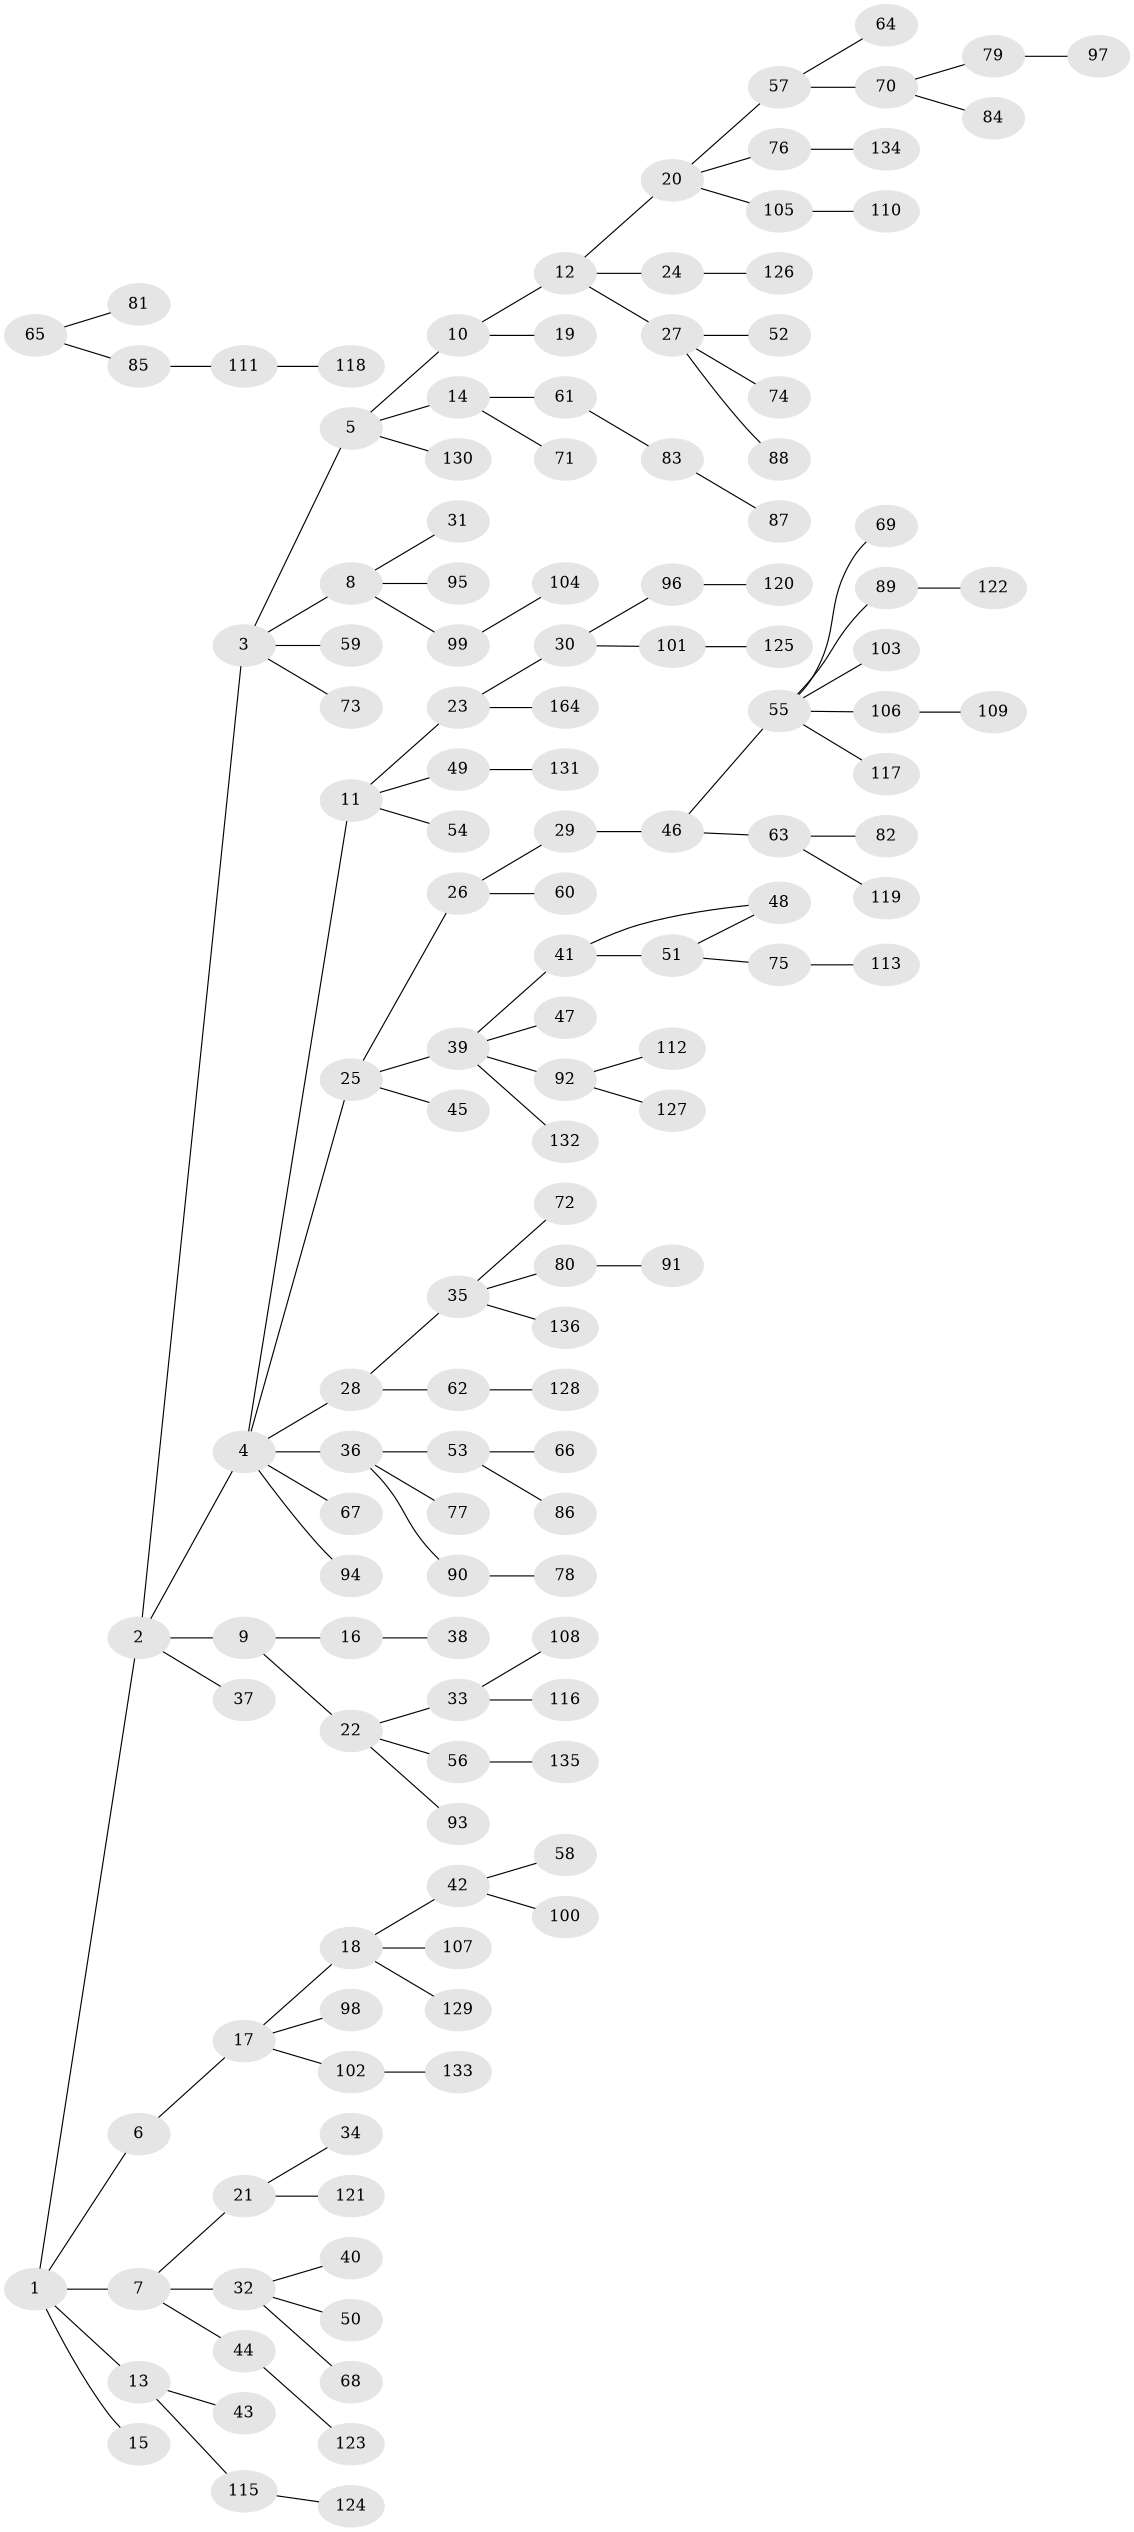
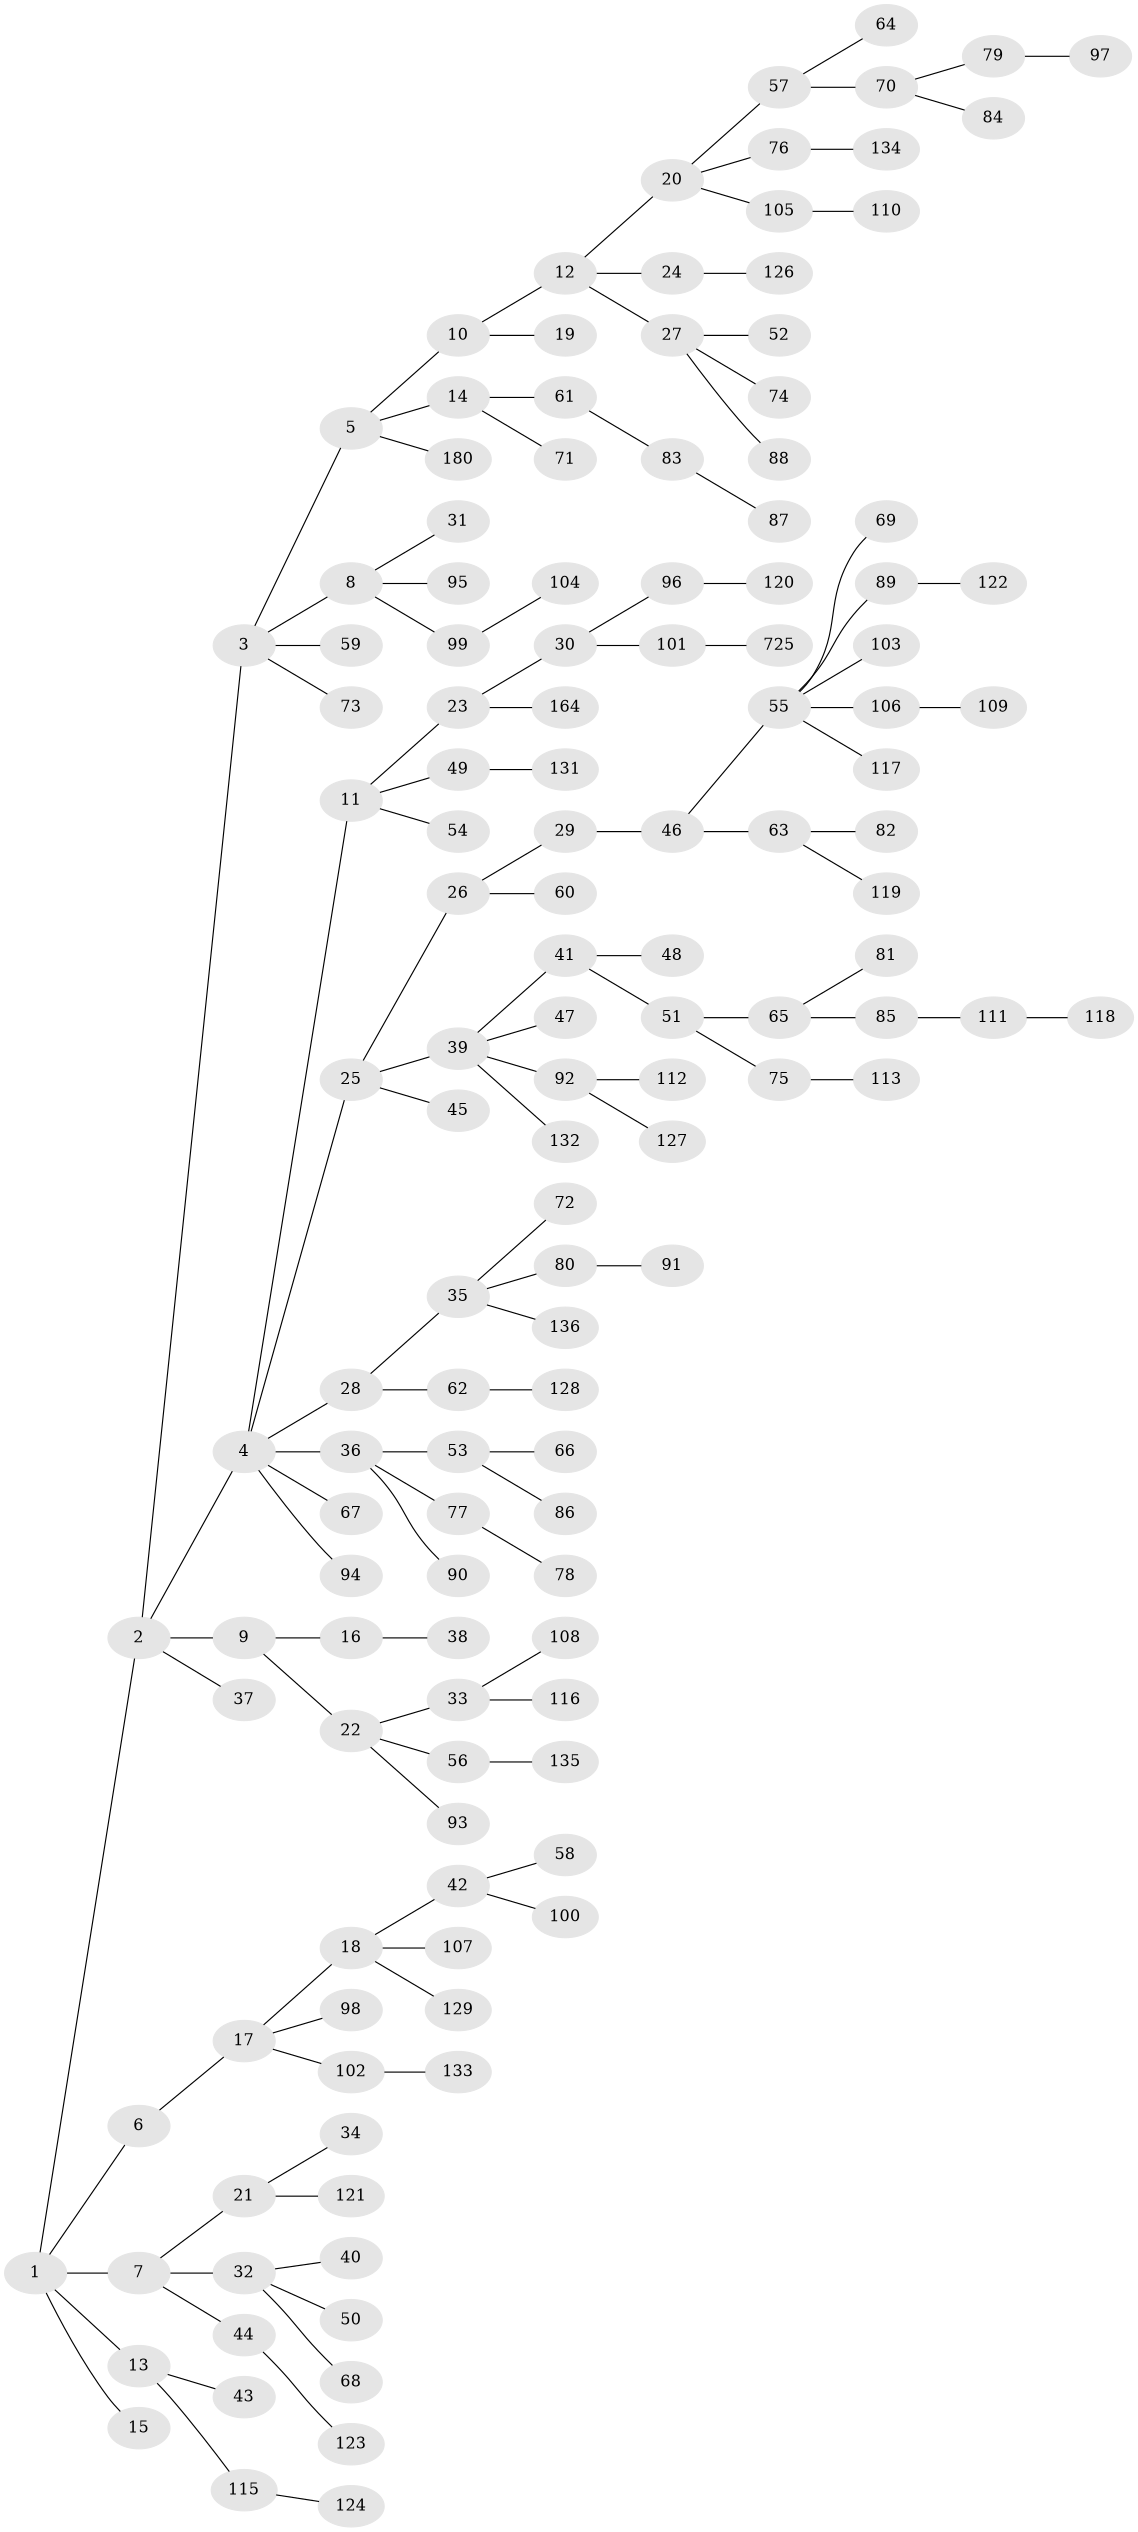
node "130": label "130" -> "180"
node "125": label "125" -> "725"
edge "48" -- "51": now "65" -- "51"
edge "90" -- "78": now "77" -- "78"
